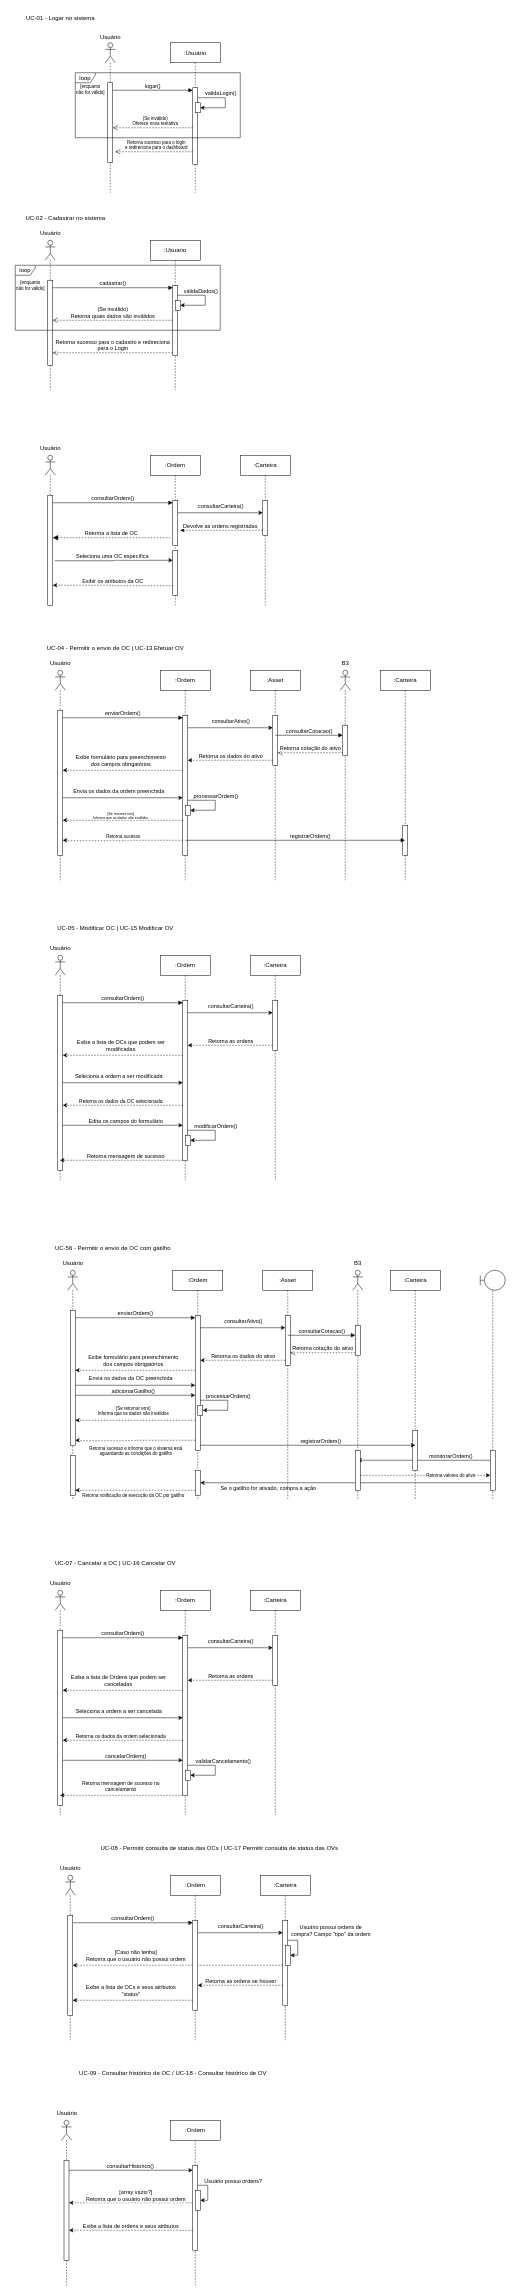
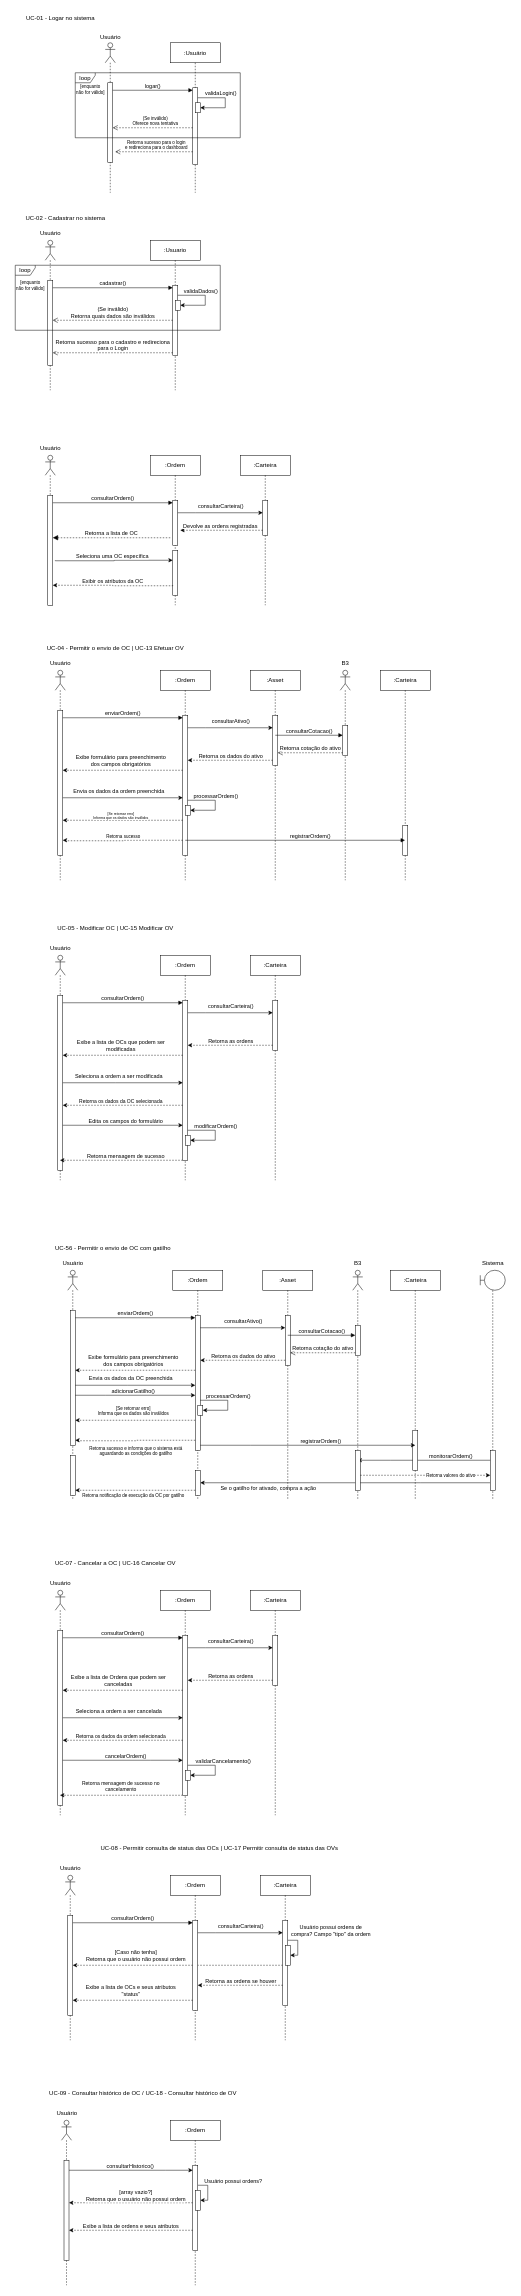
node "Sistema": added
node "UC-09 - Consultar histórico de OC / UC-18 - Consultar histórico de OV": moved (173, 2073) -> (143, 2093)
